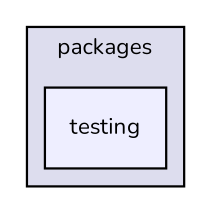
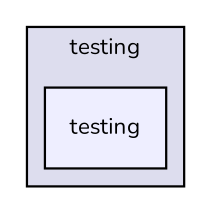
cluster "packages": label "packages" -> "testing"
